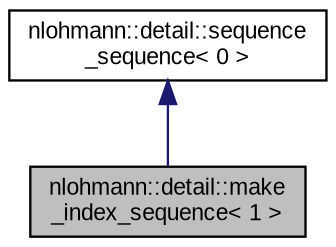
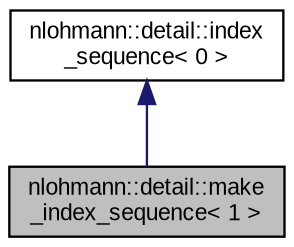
node "nlohmann::detail::sequence _sequence< 0 >": label "nlohmann::detail::sequence _sequence< 0 >" -> "nlohmann::detail::index _sequence< 0 >"
